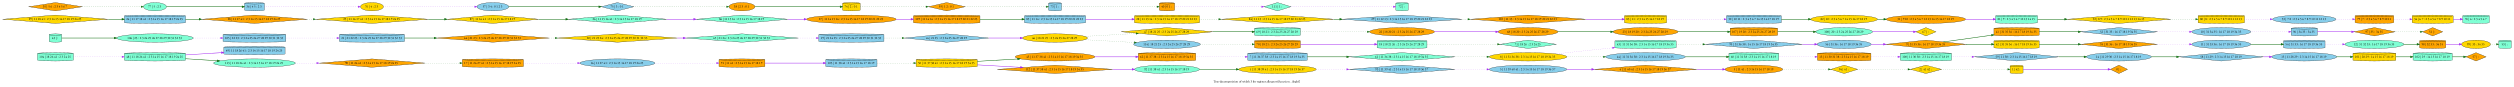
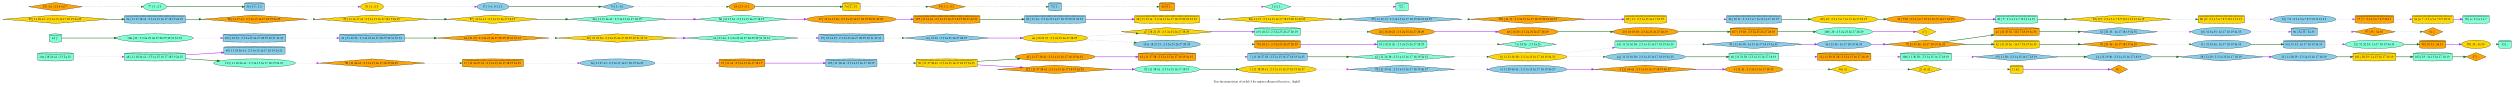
edge "47 | 18 21 25 : 2 3 24 25 26 27 28 29" -> "69 | 18 21 : 2 3 24 25 26 27 28 29": color darkgreen -> purple
edge "96 | 34 35 : 34 35" -> "97 | 35 : 34 35": style bold -> dotted
edge "55 | 31 36 : 16 17 18 19 34 35" -> "11 | 31 33 36 : 16 17 18 19 34 35": color purple -> darkgreen
